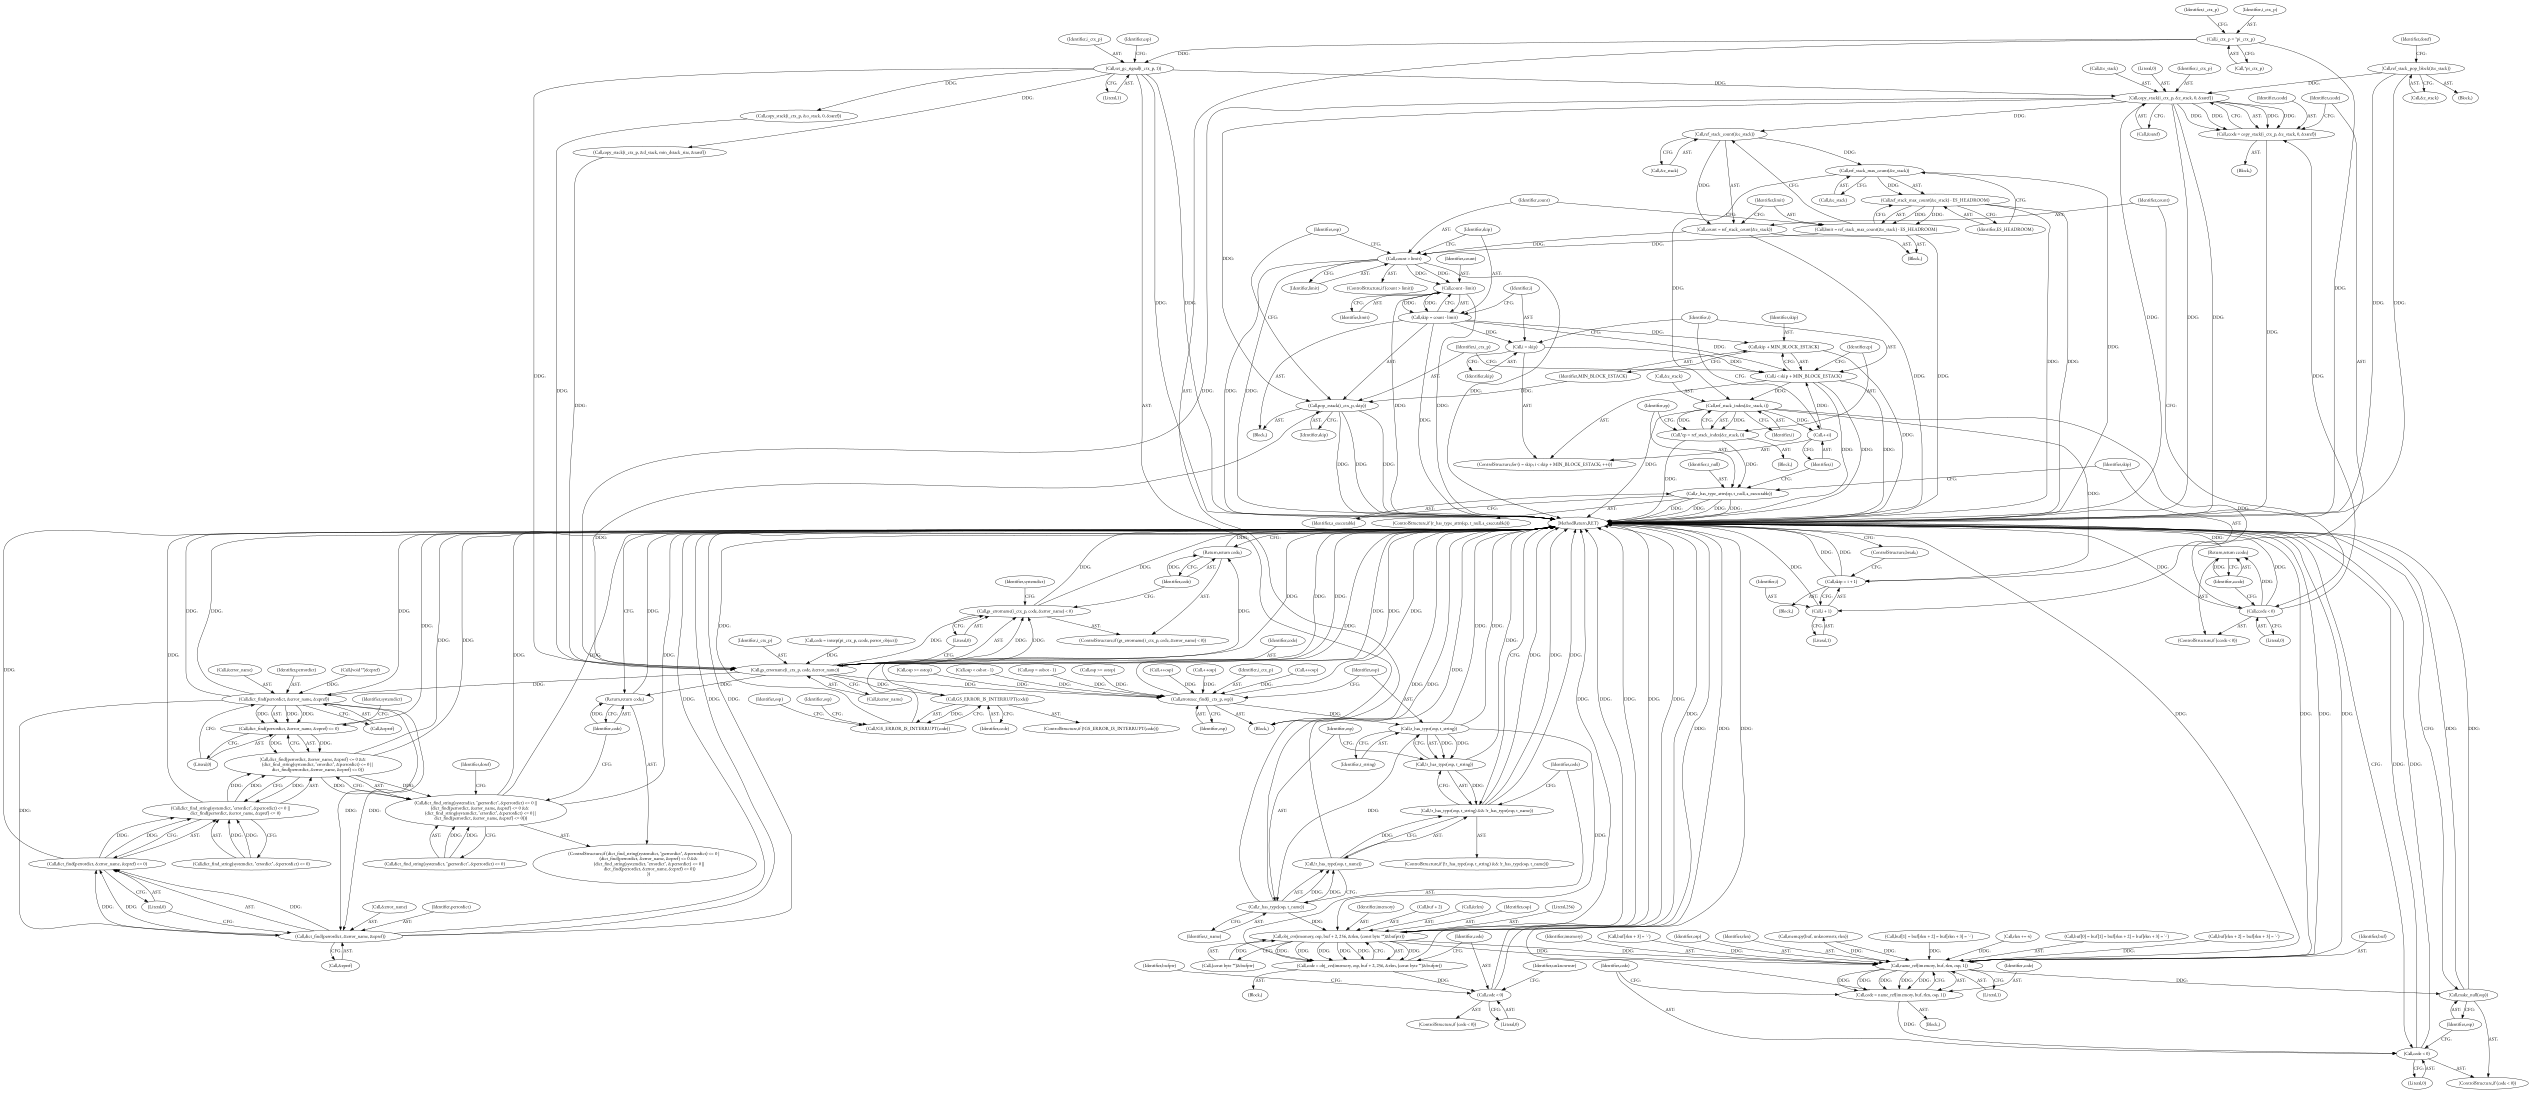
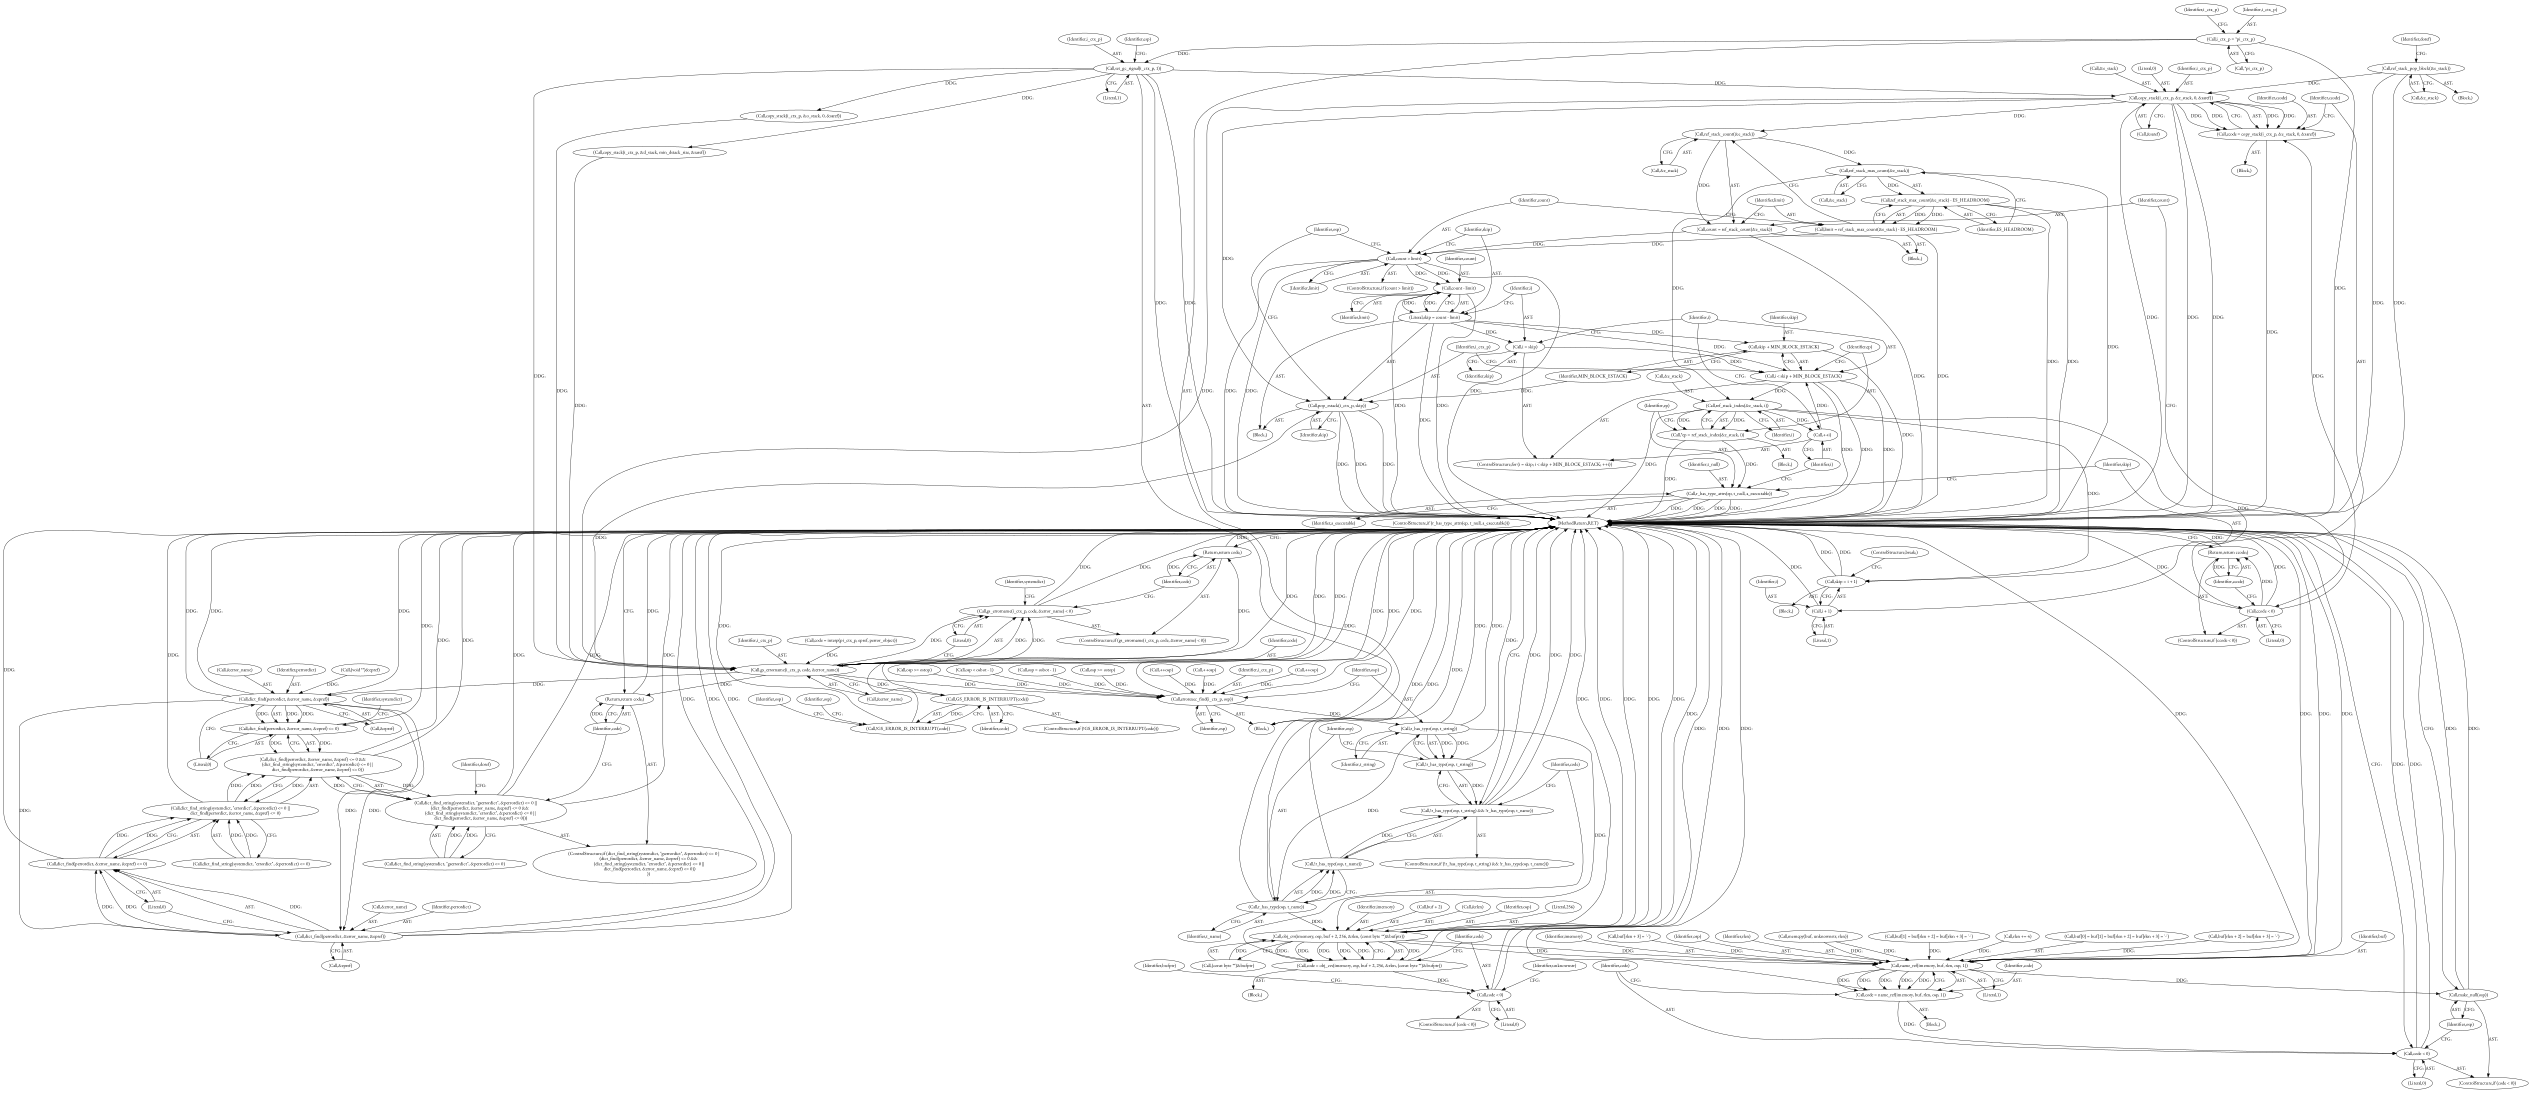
node "(Call,skip = count - limit)": label "(Call,skip = count - limit)" -> "(Literal,skip = count - limit)"
edge "(MethodReturn,RET)" -> "(ControlStructure,break;)": now "(MethodReturn,RET)" -> "(Return,return ccode;)"
node "(Call,code = interp(pi_ctx_p, ccode, perror_object))": label "(Call,code = interp(pi_ctx_p, ccode, perror_object))" -> "(Call,code = interp(pi_ctx_p, epref, perror_object))"
